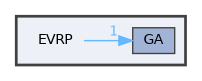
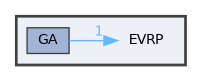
edge "EVRP" -> "GA": reversed
